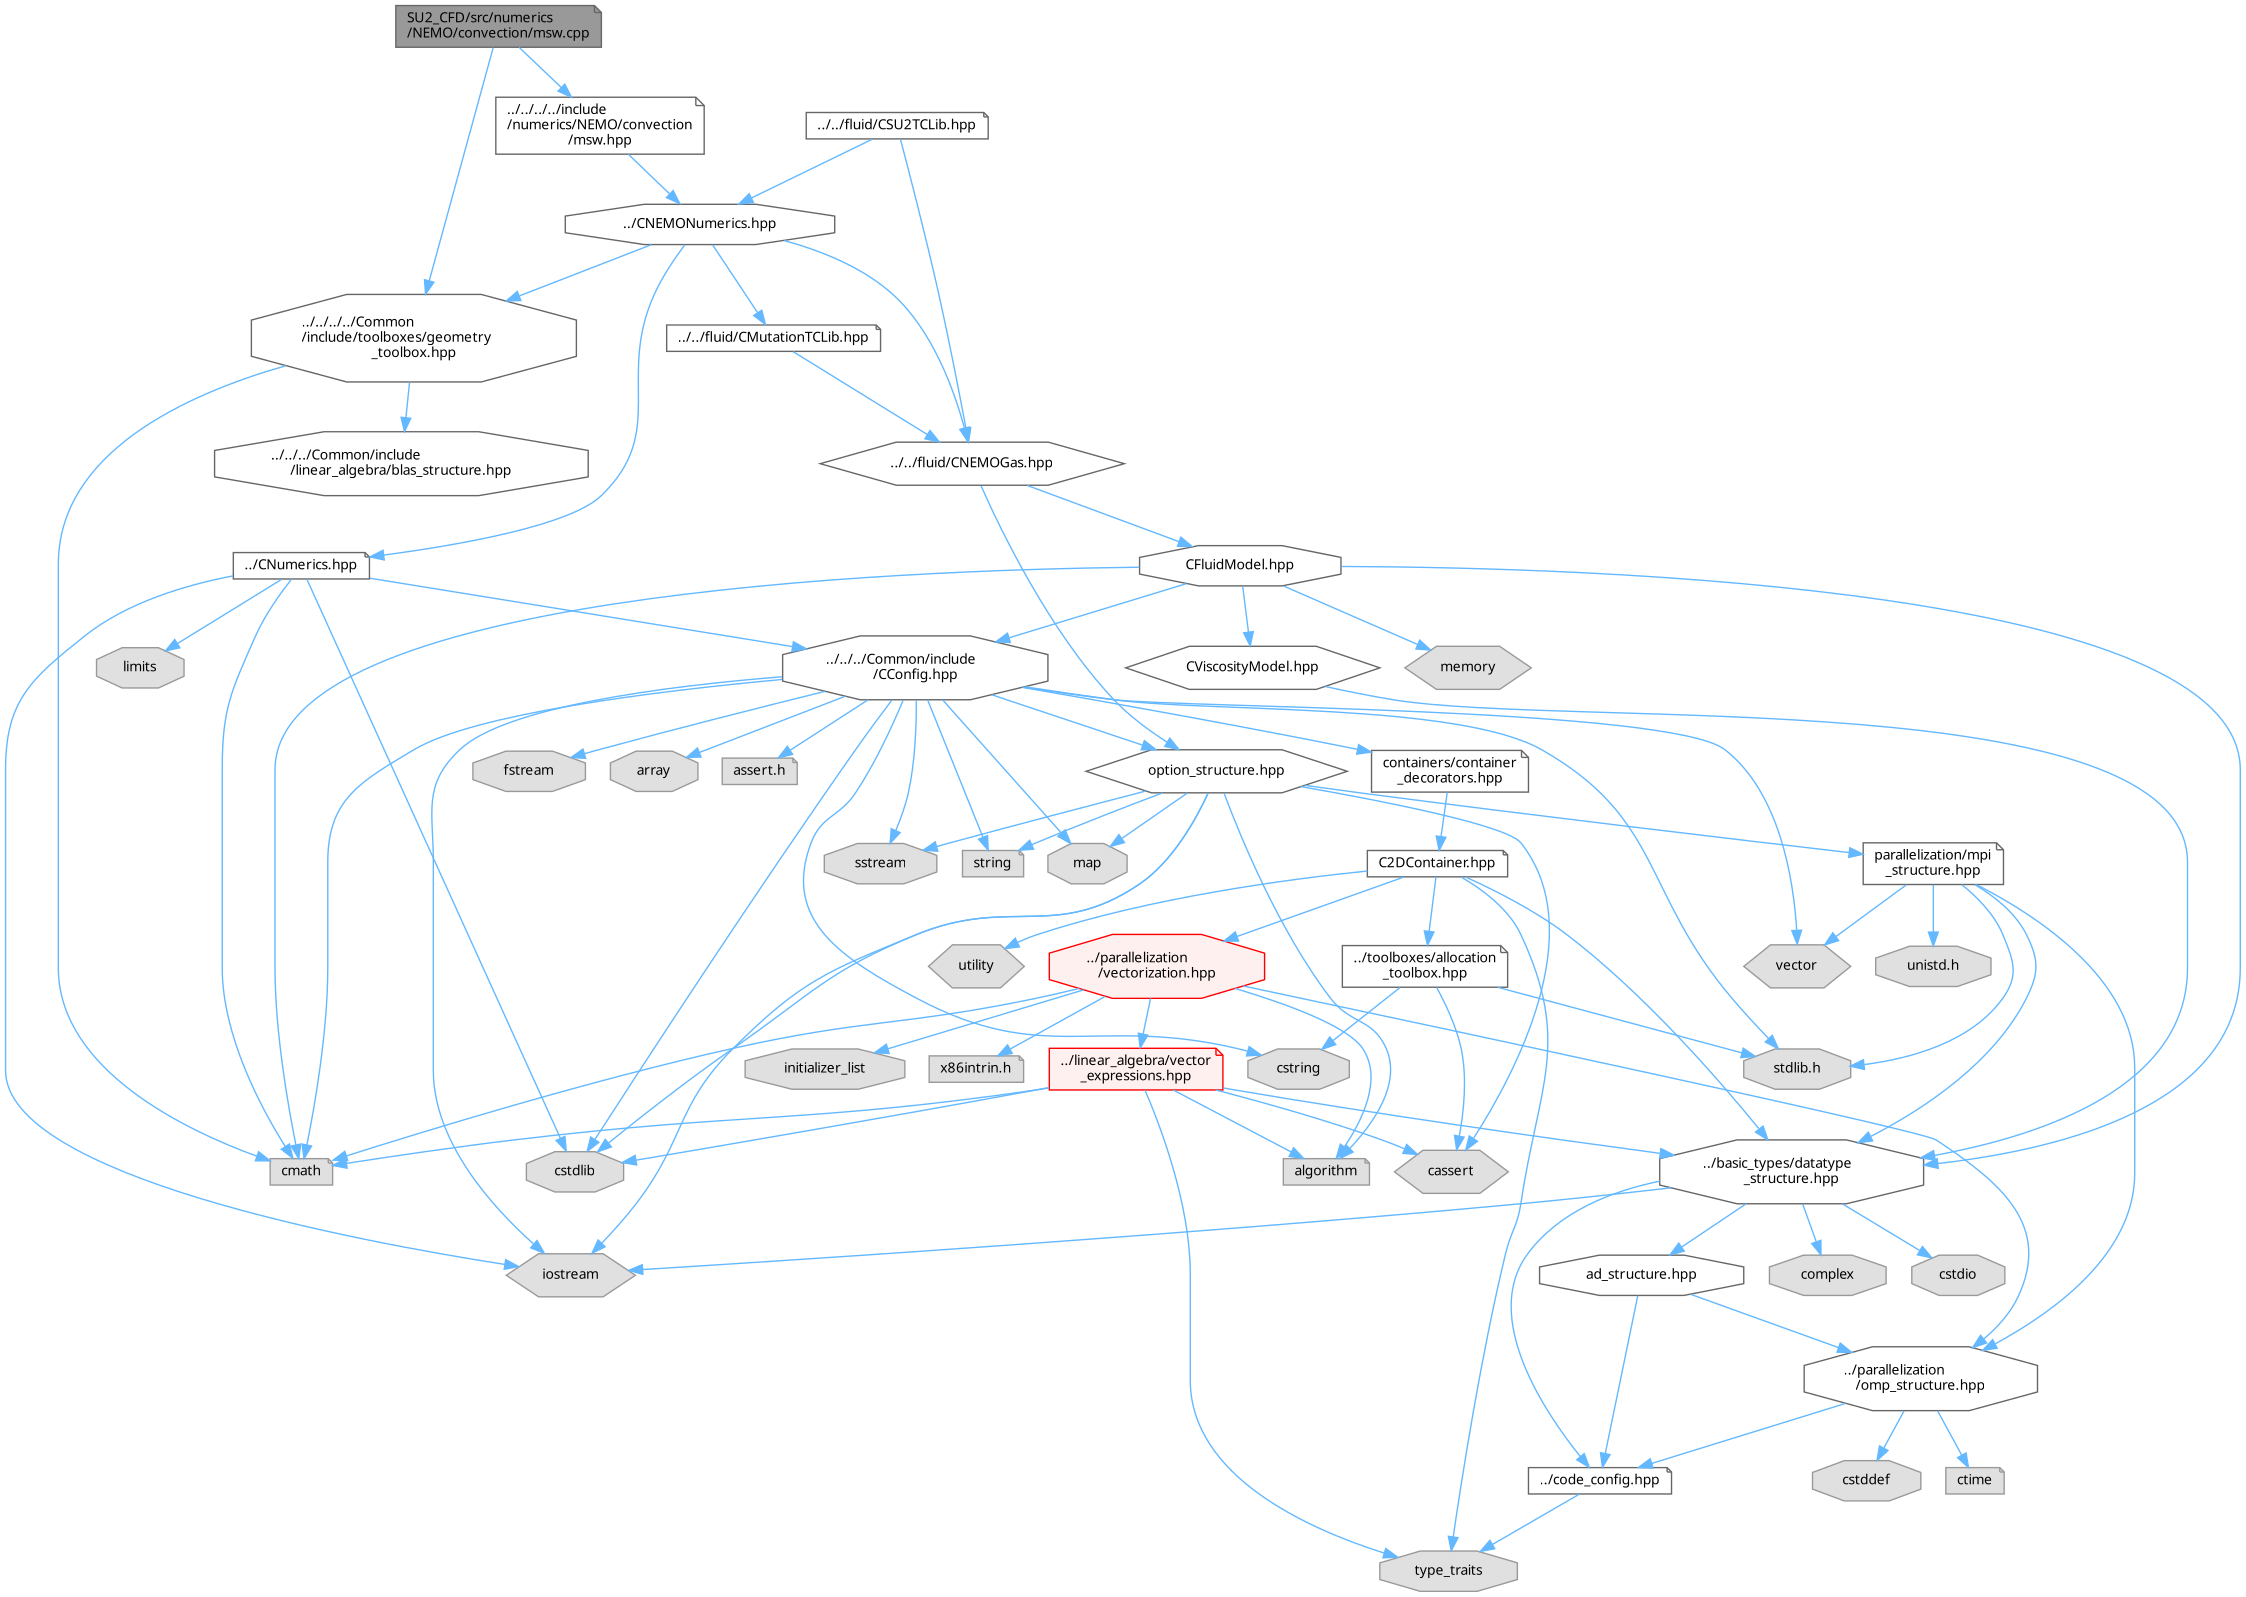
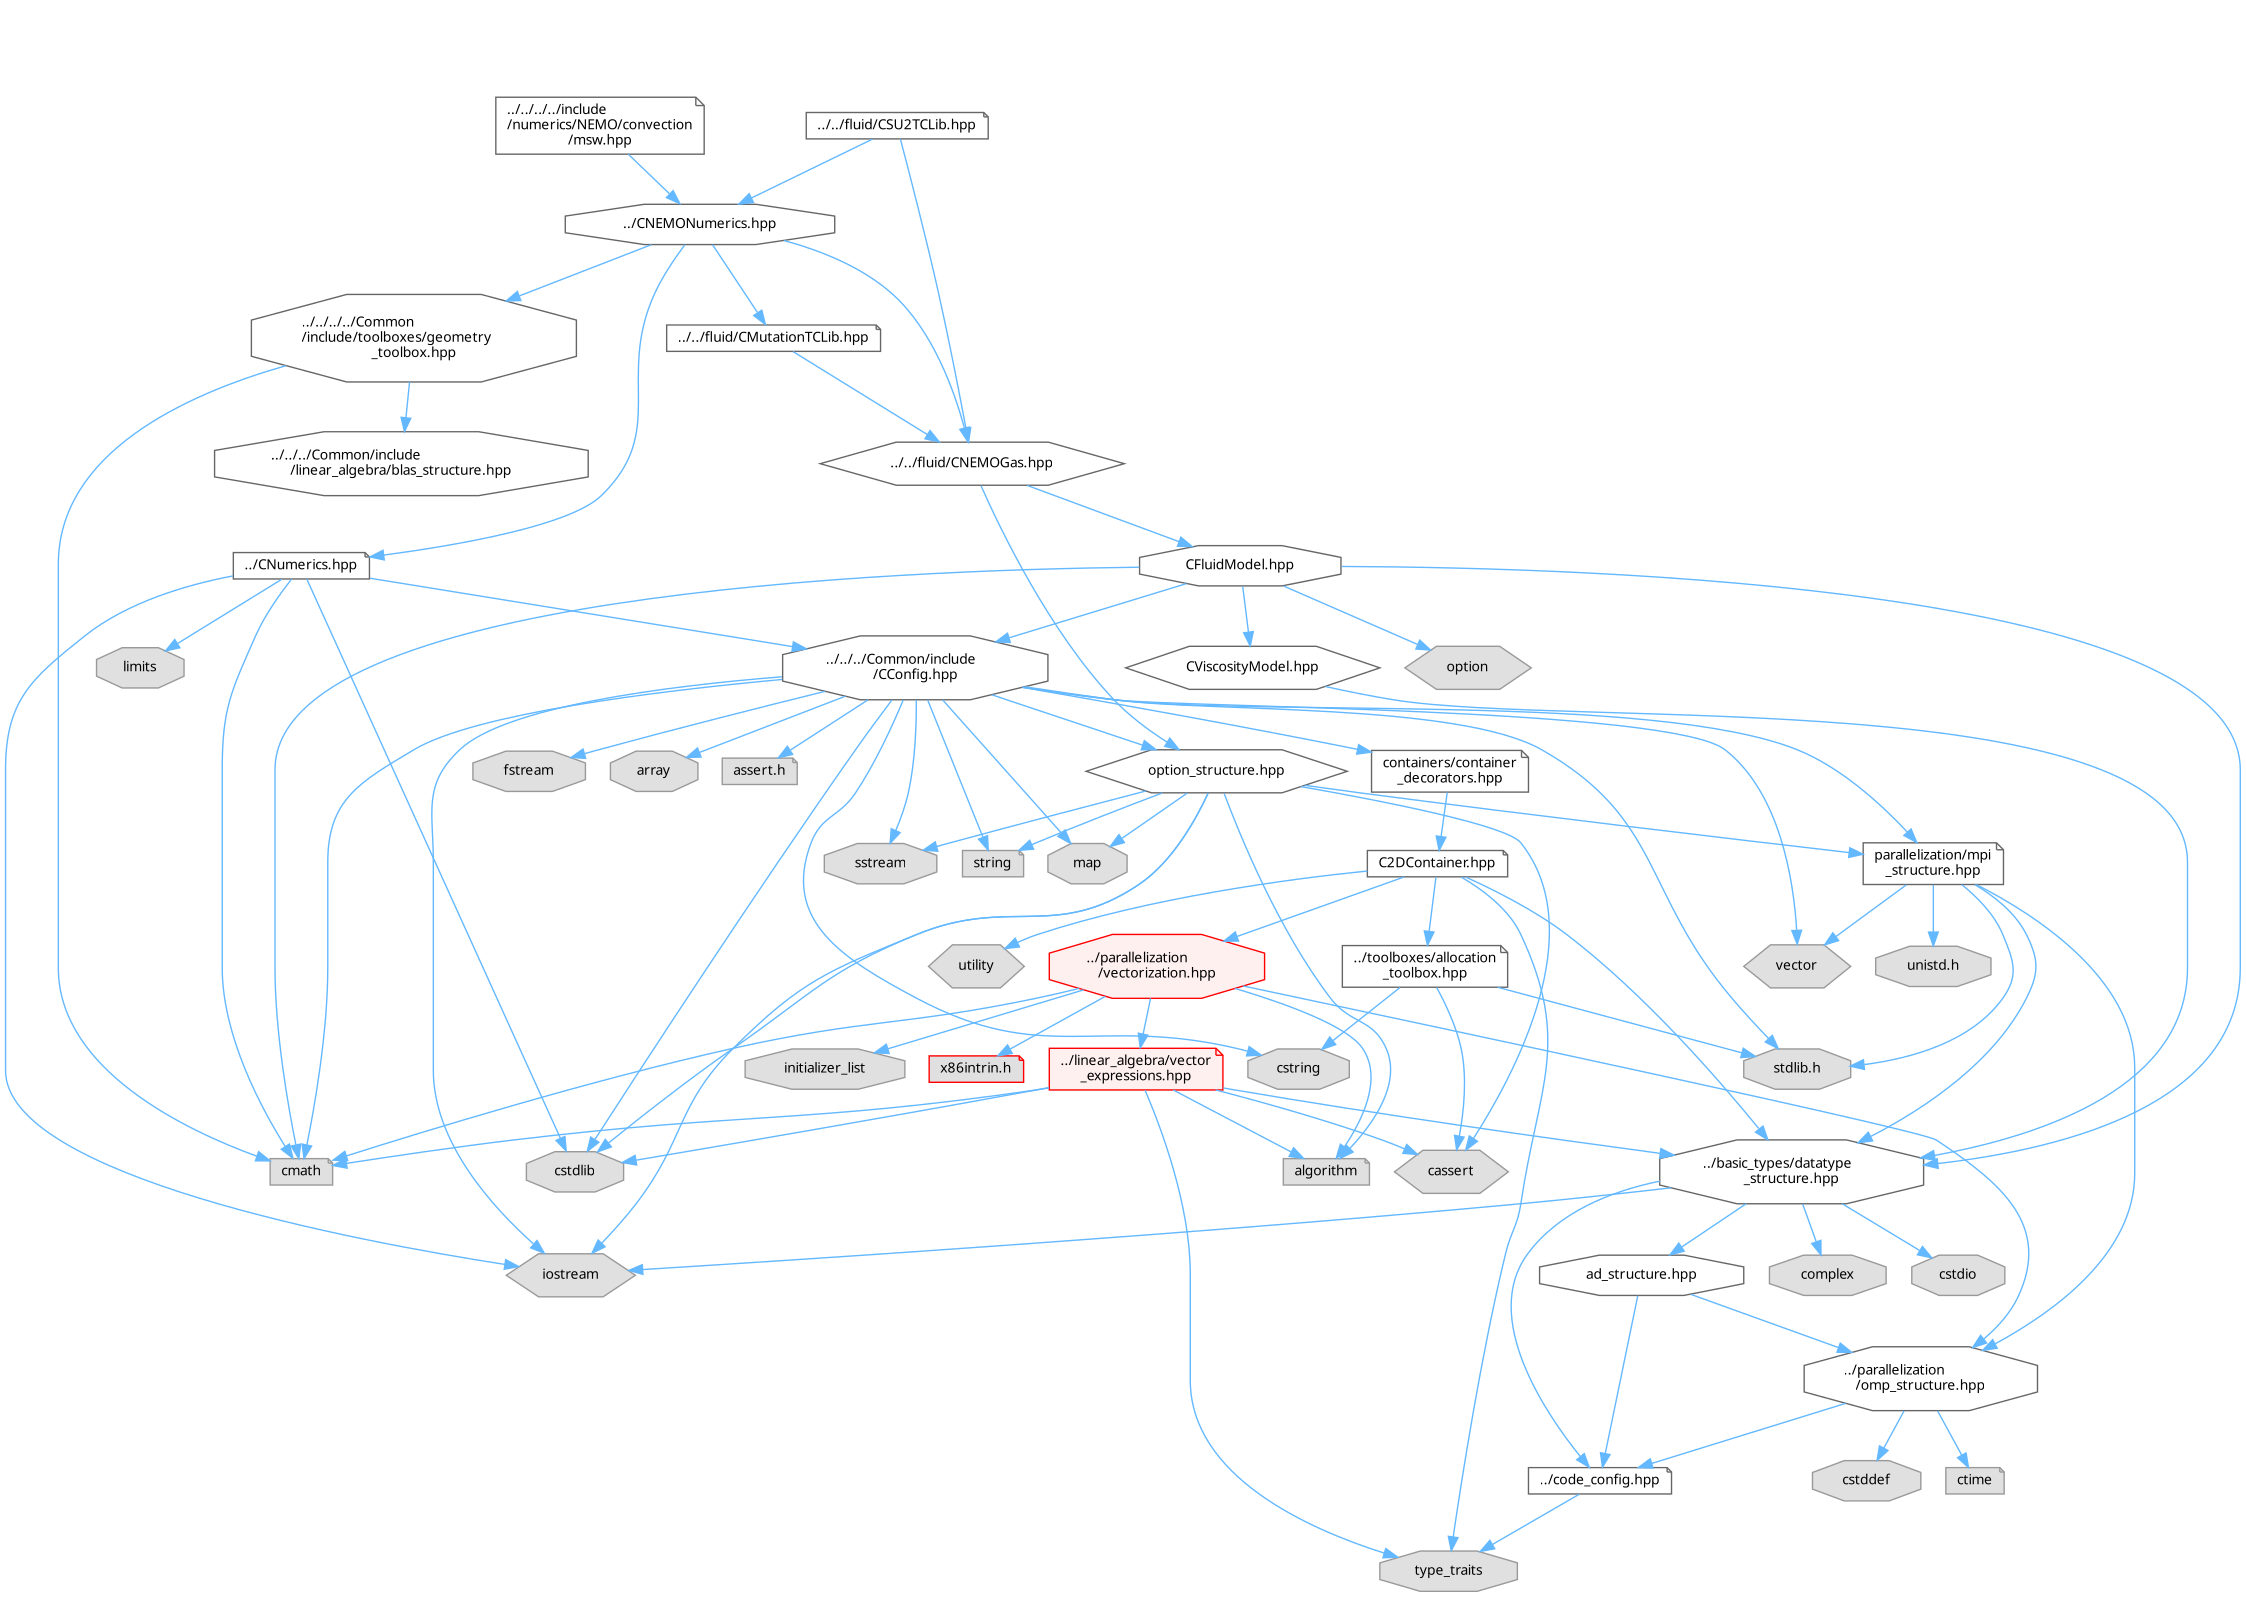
node "SU2_CFD/src/numerics /NEMO/convection/msw.cpp": removed
node "memory": label "memory" -> "option"
edge "../../../Common/include /CConfig.hpp" -> "parallelization/mpi _structure.hpp": added
node "x86intrin.h": color grey60 -> red
